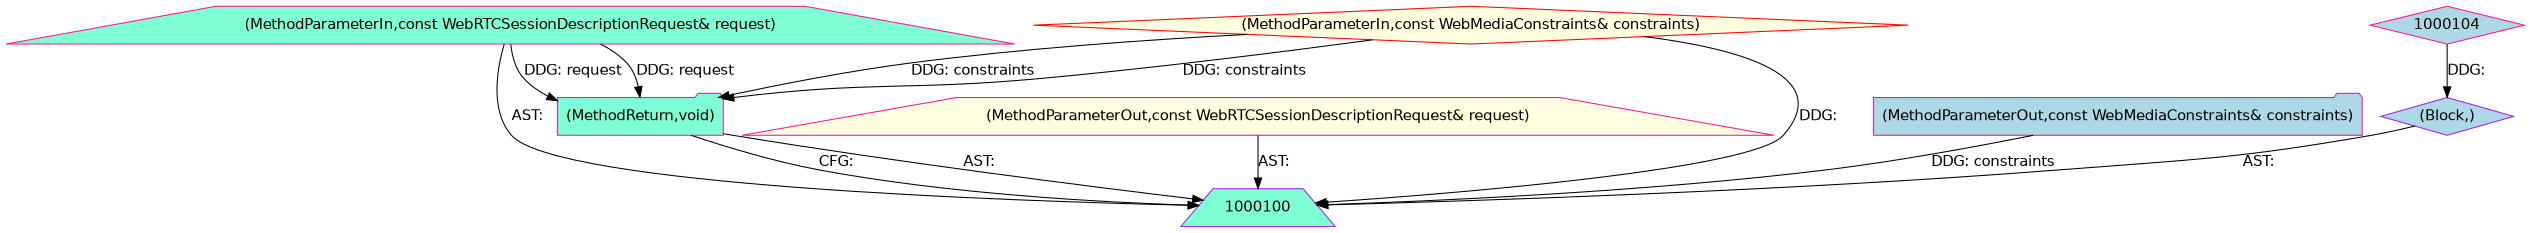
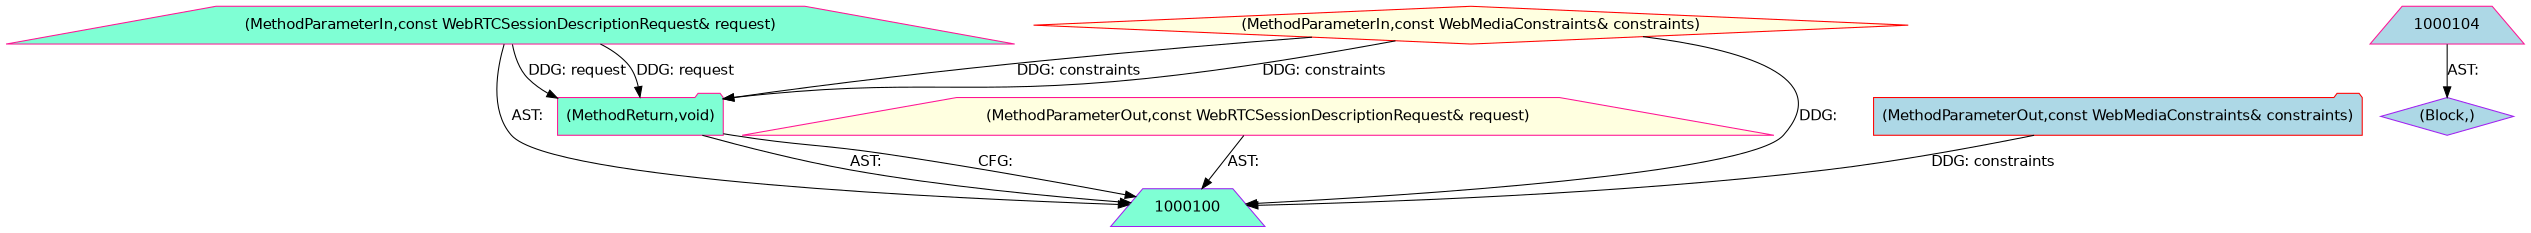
node "1000104": shape diamond -> trapezium
edge "1000104" -> "(Block,)": label "DDG: " -> "AST: "
node "(MethodParameterOut,const WebMediaConstraints& constraints)": color deeppink -> red
edge "(Block,)" -> "1000100": removed, label "AST:"
